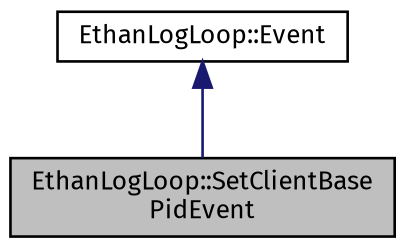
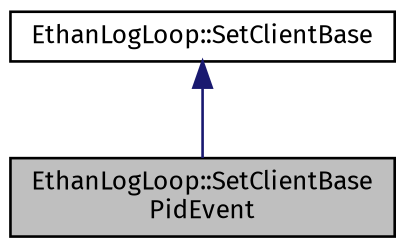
node "EthanLogLoop::Event": label "EthanLogLoop::Event" -> "EthanLogLoop::SetClientBase"
